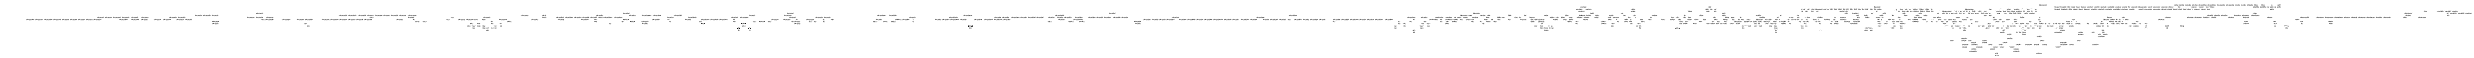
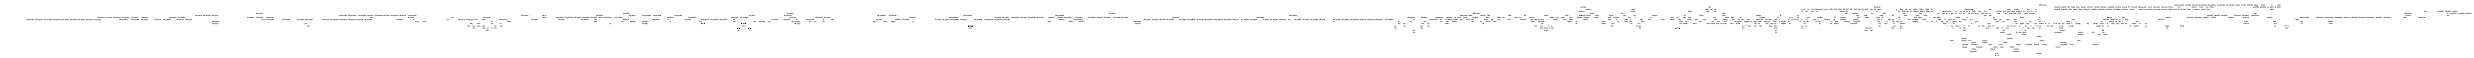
node "org.webosports.app.settings-lic": removed
node "perl-module-warnings-register": removed
